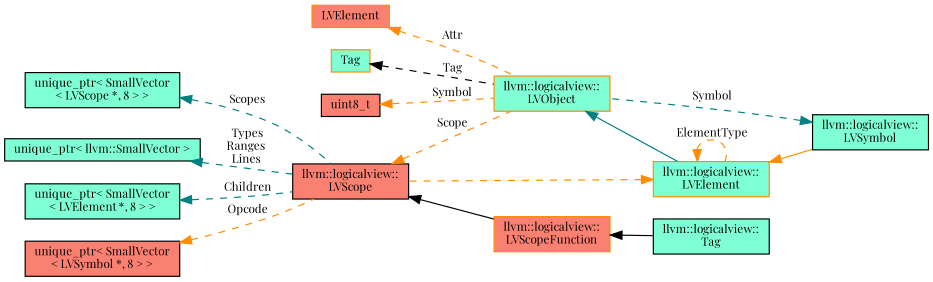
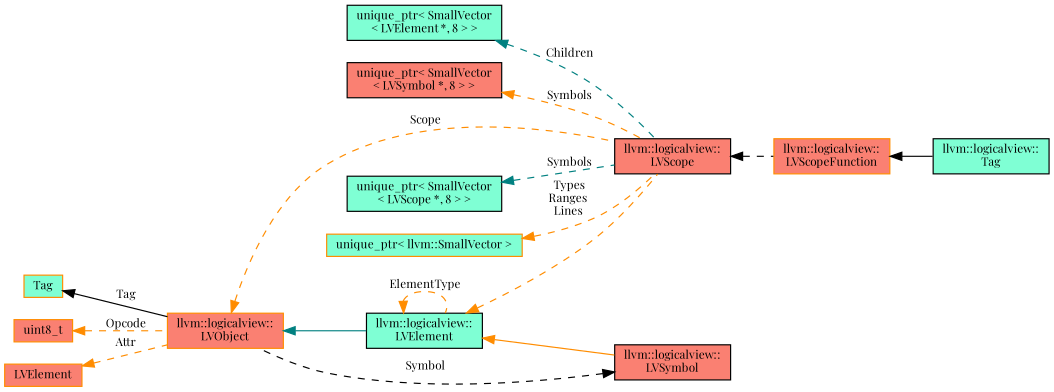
edge "llvm::logicalview:: LVObject" -> "Tag": style dashed -> solid
edge "llvm::logicalview:: LVObject" -> "uint8_t": label " Symbol" -> " Opcode"
node "llvm::logicalview:: LVObject": fillcolor aquamarine -> salmon
edge "llvm::logicalview:: LVScope" -> "unique_ptr< SmallVector < LVScope *, 8 > >": label " Scopes" -> " Symbols"
node "uint8_t": color black -> darkorange
edge "llvm::logicalview:: LVObject" -> "llvm::logicalview:: LVSymbol": color teal -> black
node "llvm::logicalview:: LVSymbol": fillcolor aquamarine -> salmon
edge "llvm::logicalview:: LVObject" -> "llvm::logicalview:: LVScope": reversed
node "unique_ptr< llvm::SmallVector >": color black -> darkorange
edge "llvm::logicalview:: LVScope" -> "unique_ptr< llvm::SmallVector >": color teal -> darkorange
node "llvm::logicalview:: LVElement": color darkorange -> black
edge "llvm::logicalview:: LVScopeFunction" -> "llvm::logicalview:: LVScope": style solid -> dashed
edge "llvm::logicalview:: LVScope" -> "unique_ptr< SmallVector < LVSymbol *, 8 > >": label " Opcode" -> " Symbols"
